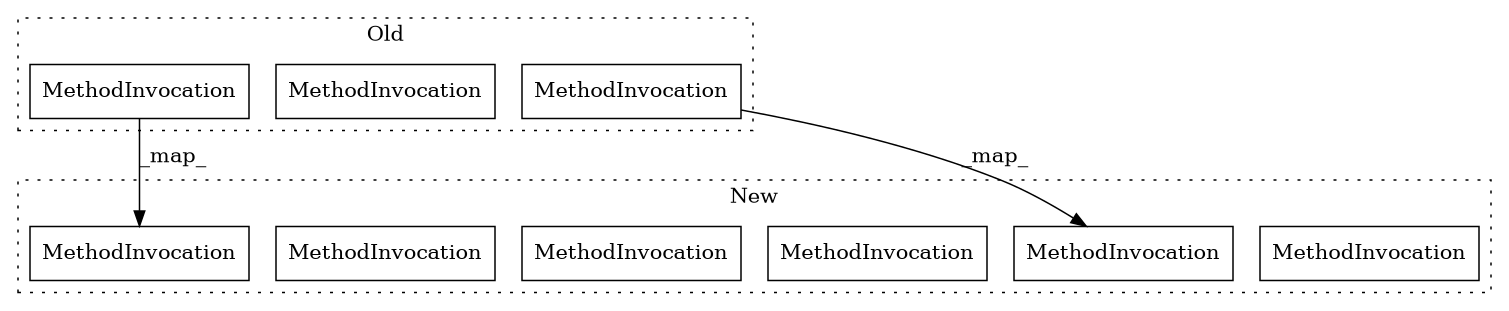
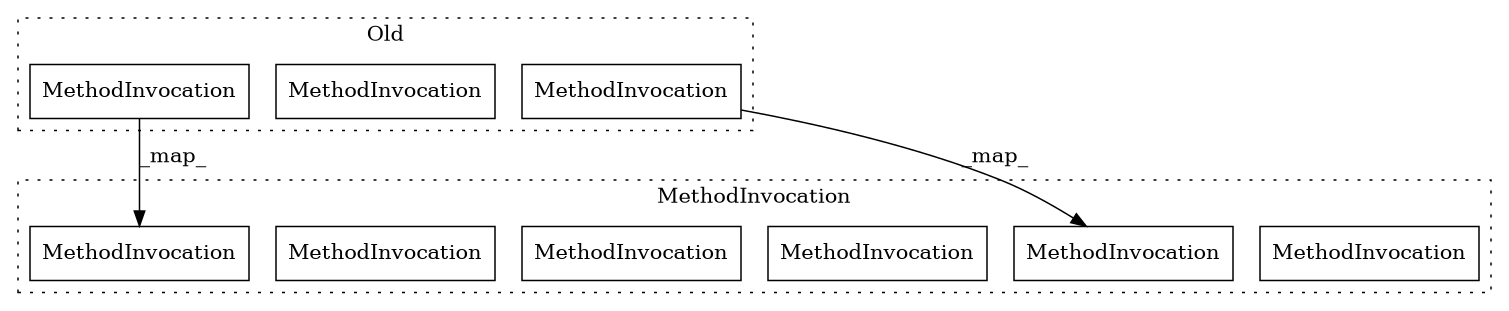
cluster "New": label "New" -> "MethodInvocation"
